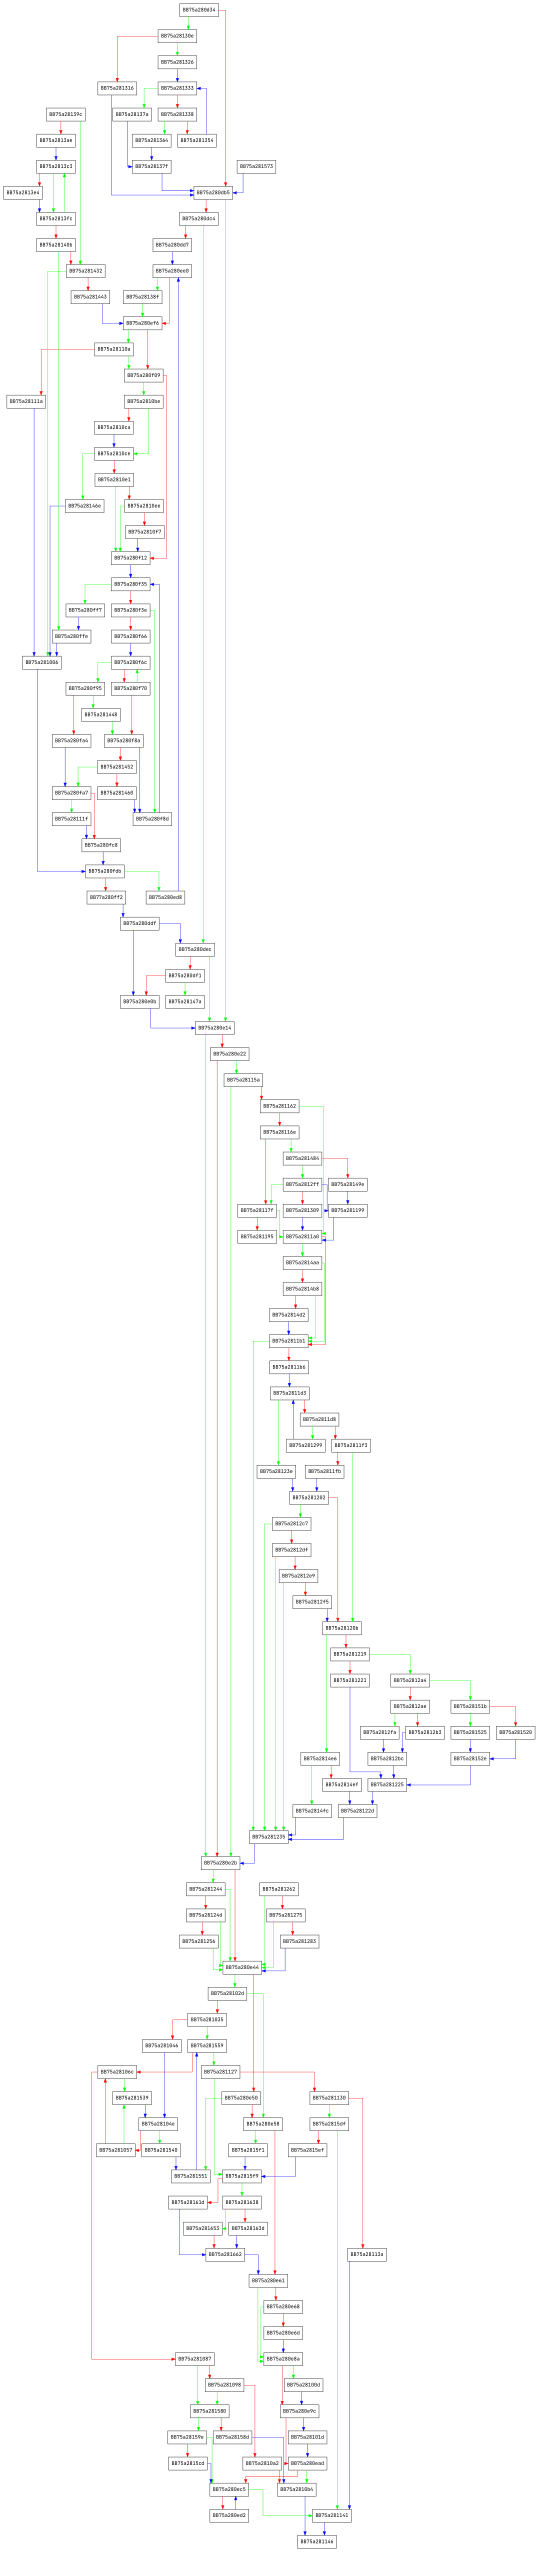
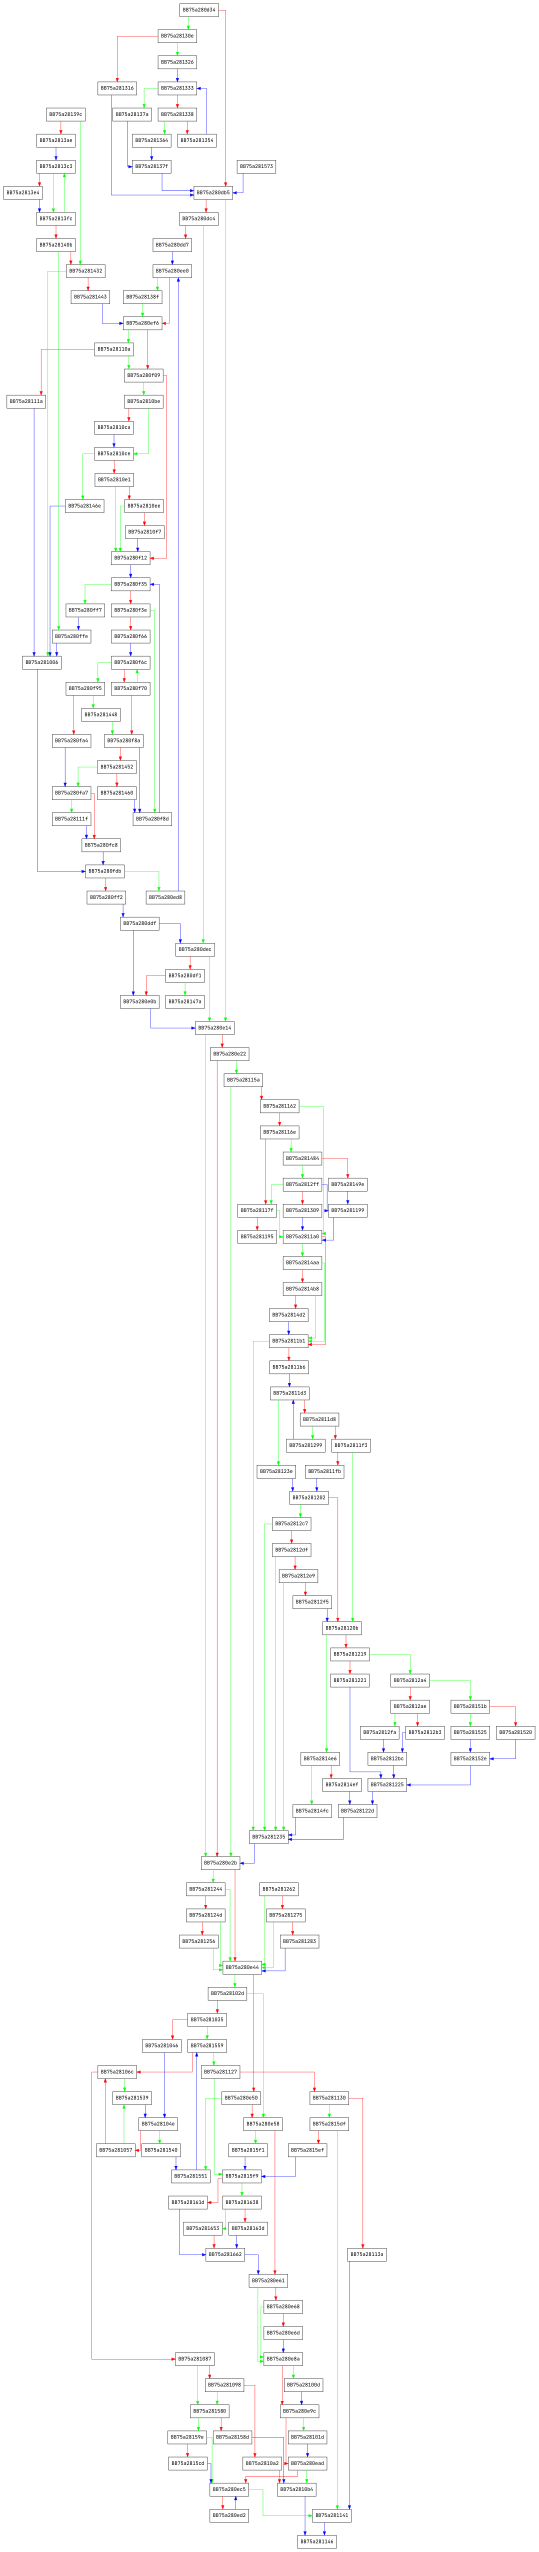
node "BB77a280ff2": label "BB77a280ff2" -> "BB75a280ff2"
edge "BB75a280e9c" -> "BB75a28101d": color blue -> green
